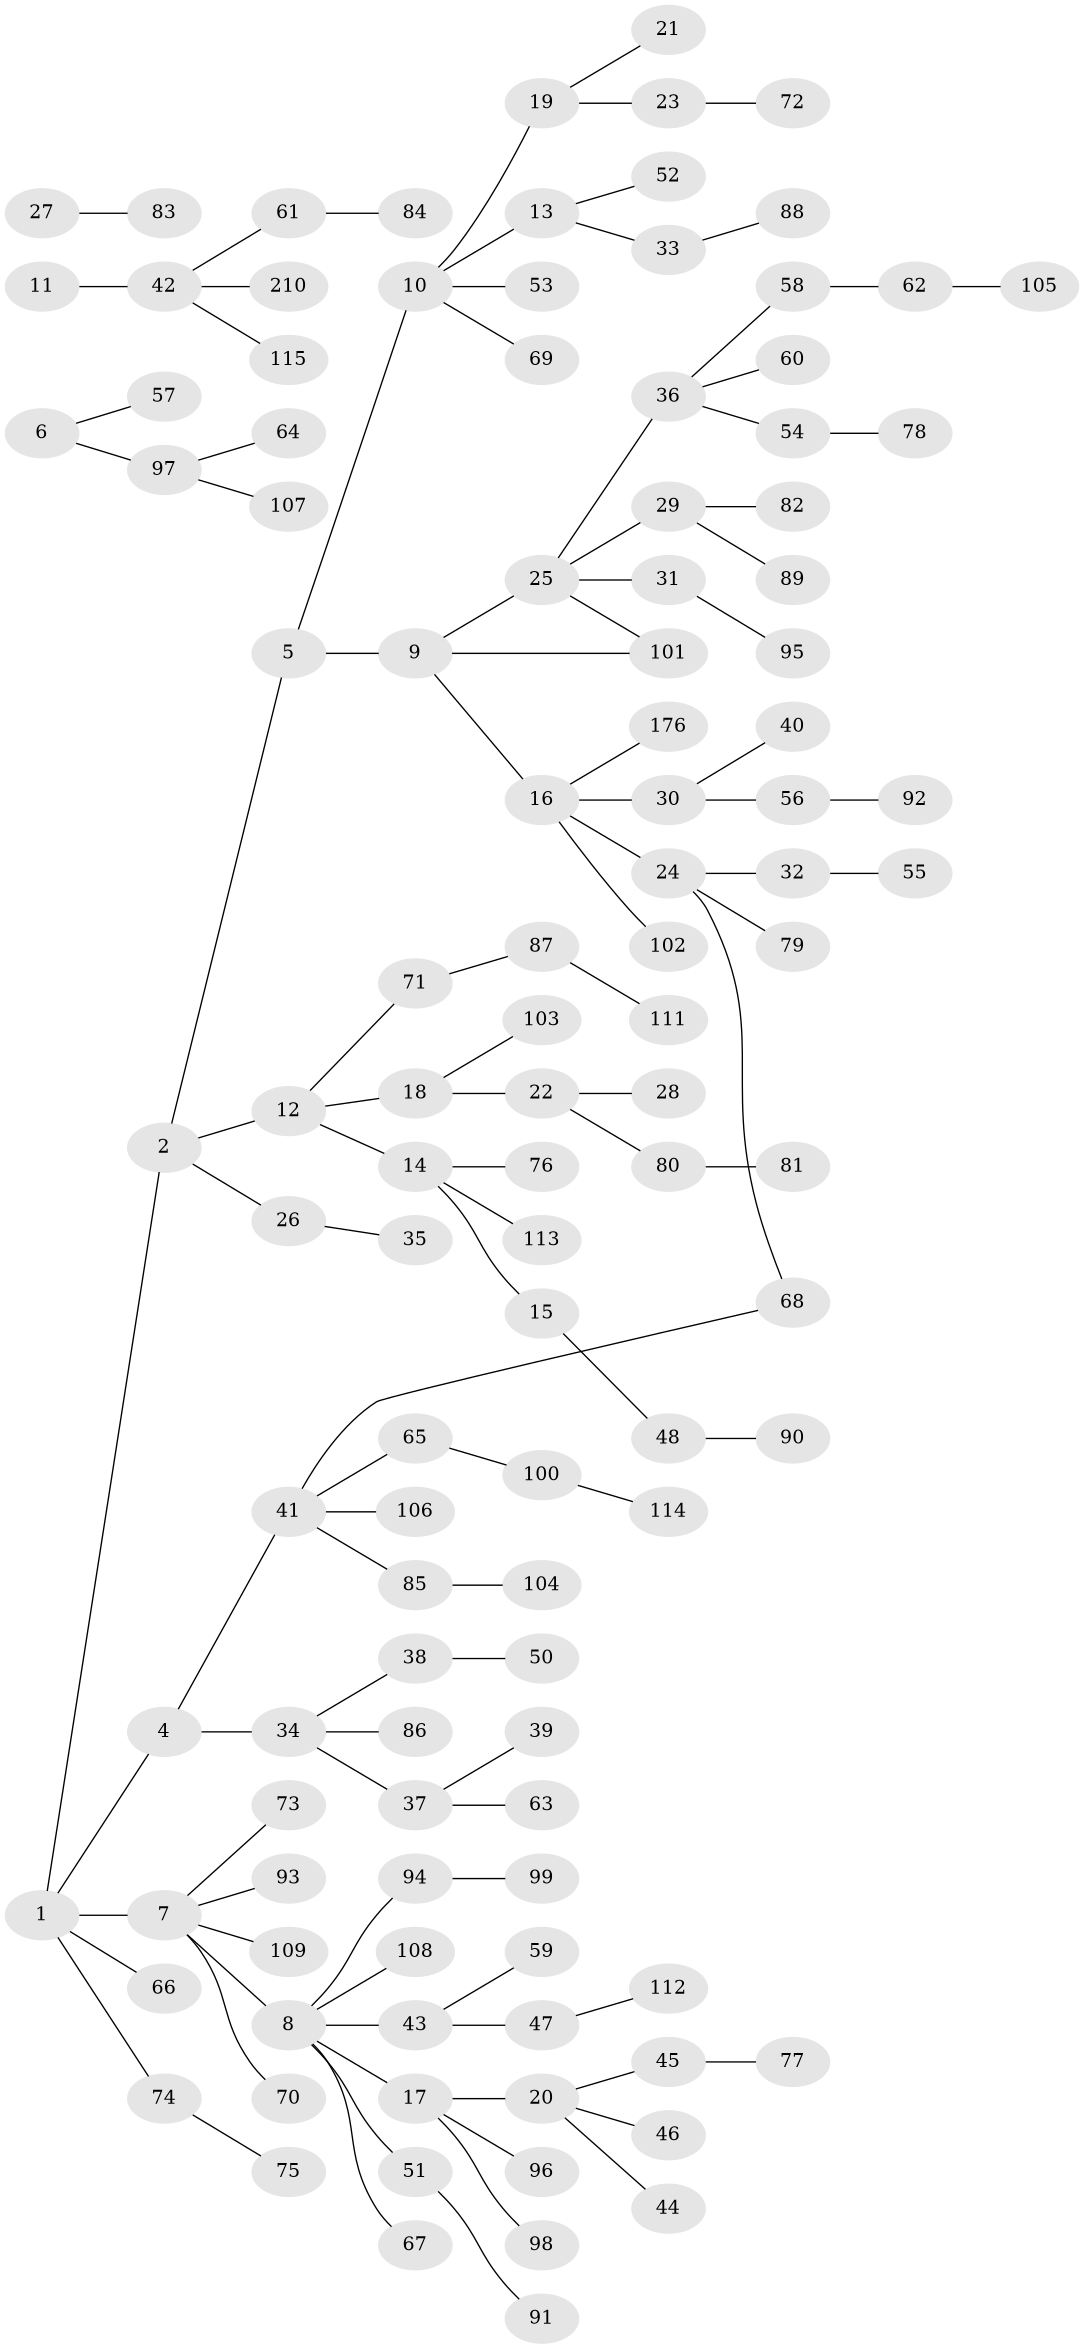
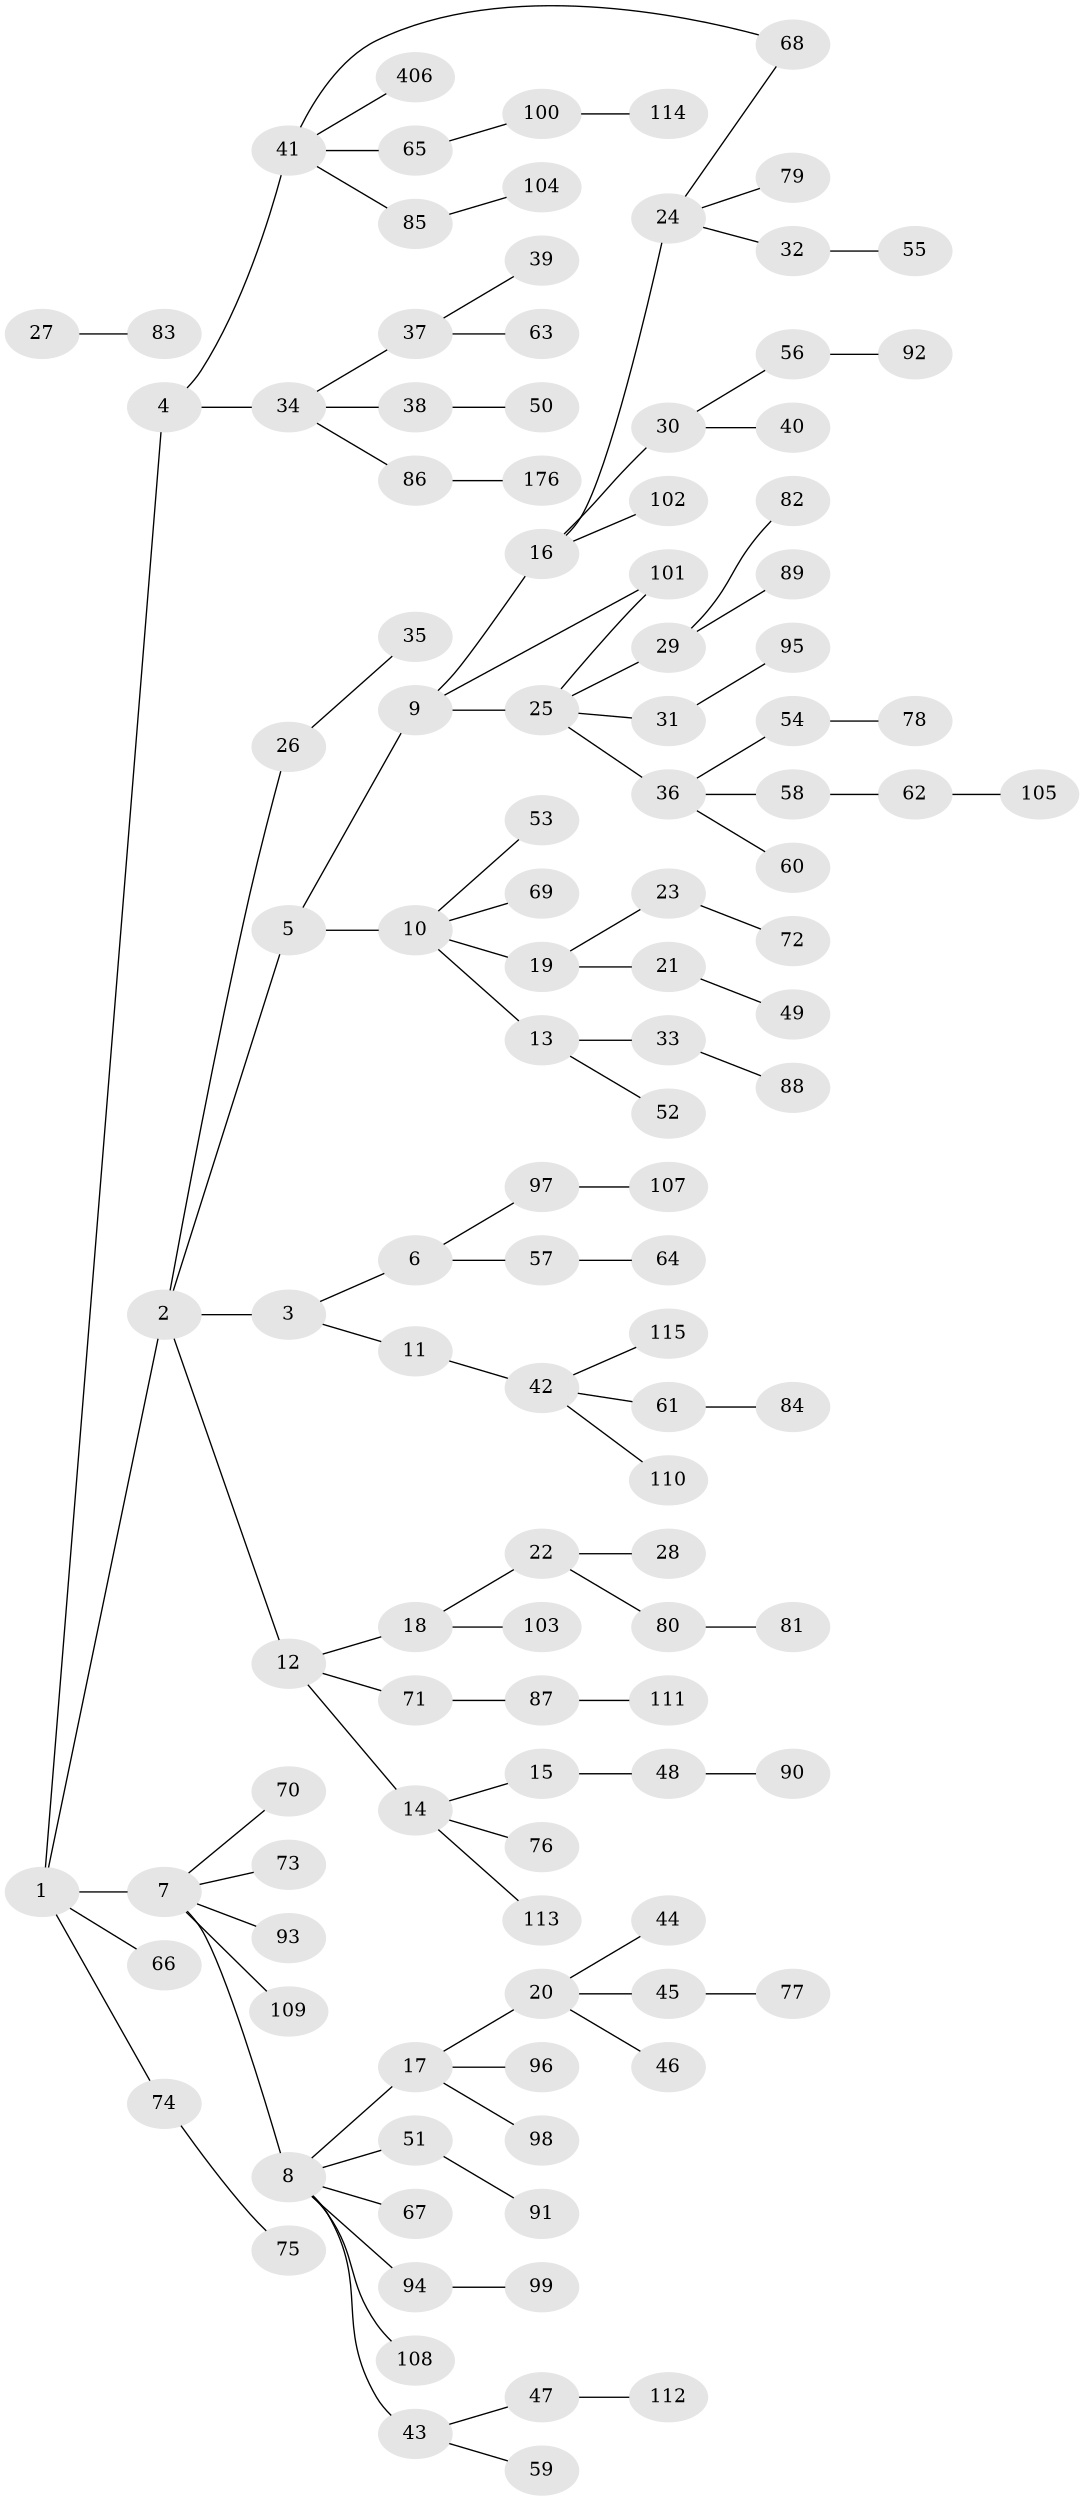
node "210": label "210" -> "110"
edge "64" -- "97": now "64" -- "57"
edge "176" -- "16": now "176" -- "86"
node "49": added
node "3": added
node "106": label "106" -> "406"
